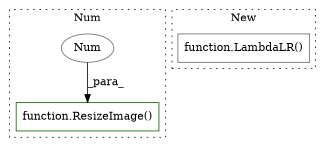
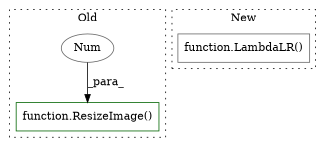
cluster "Num": label "Num" -> "Old"
